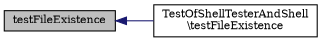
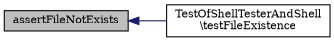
node "testFileExistence": label "testFileExistence" -> "assertFileNotExists"
